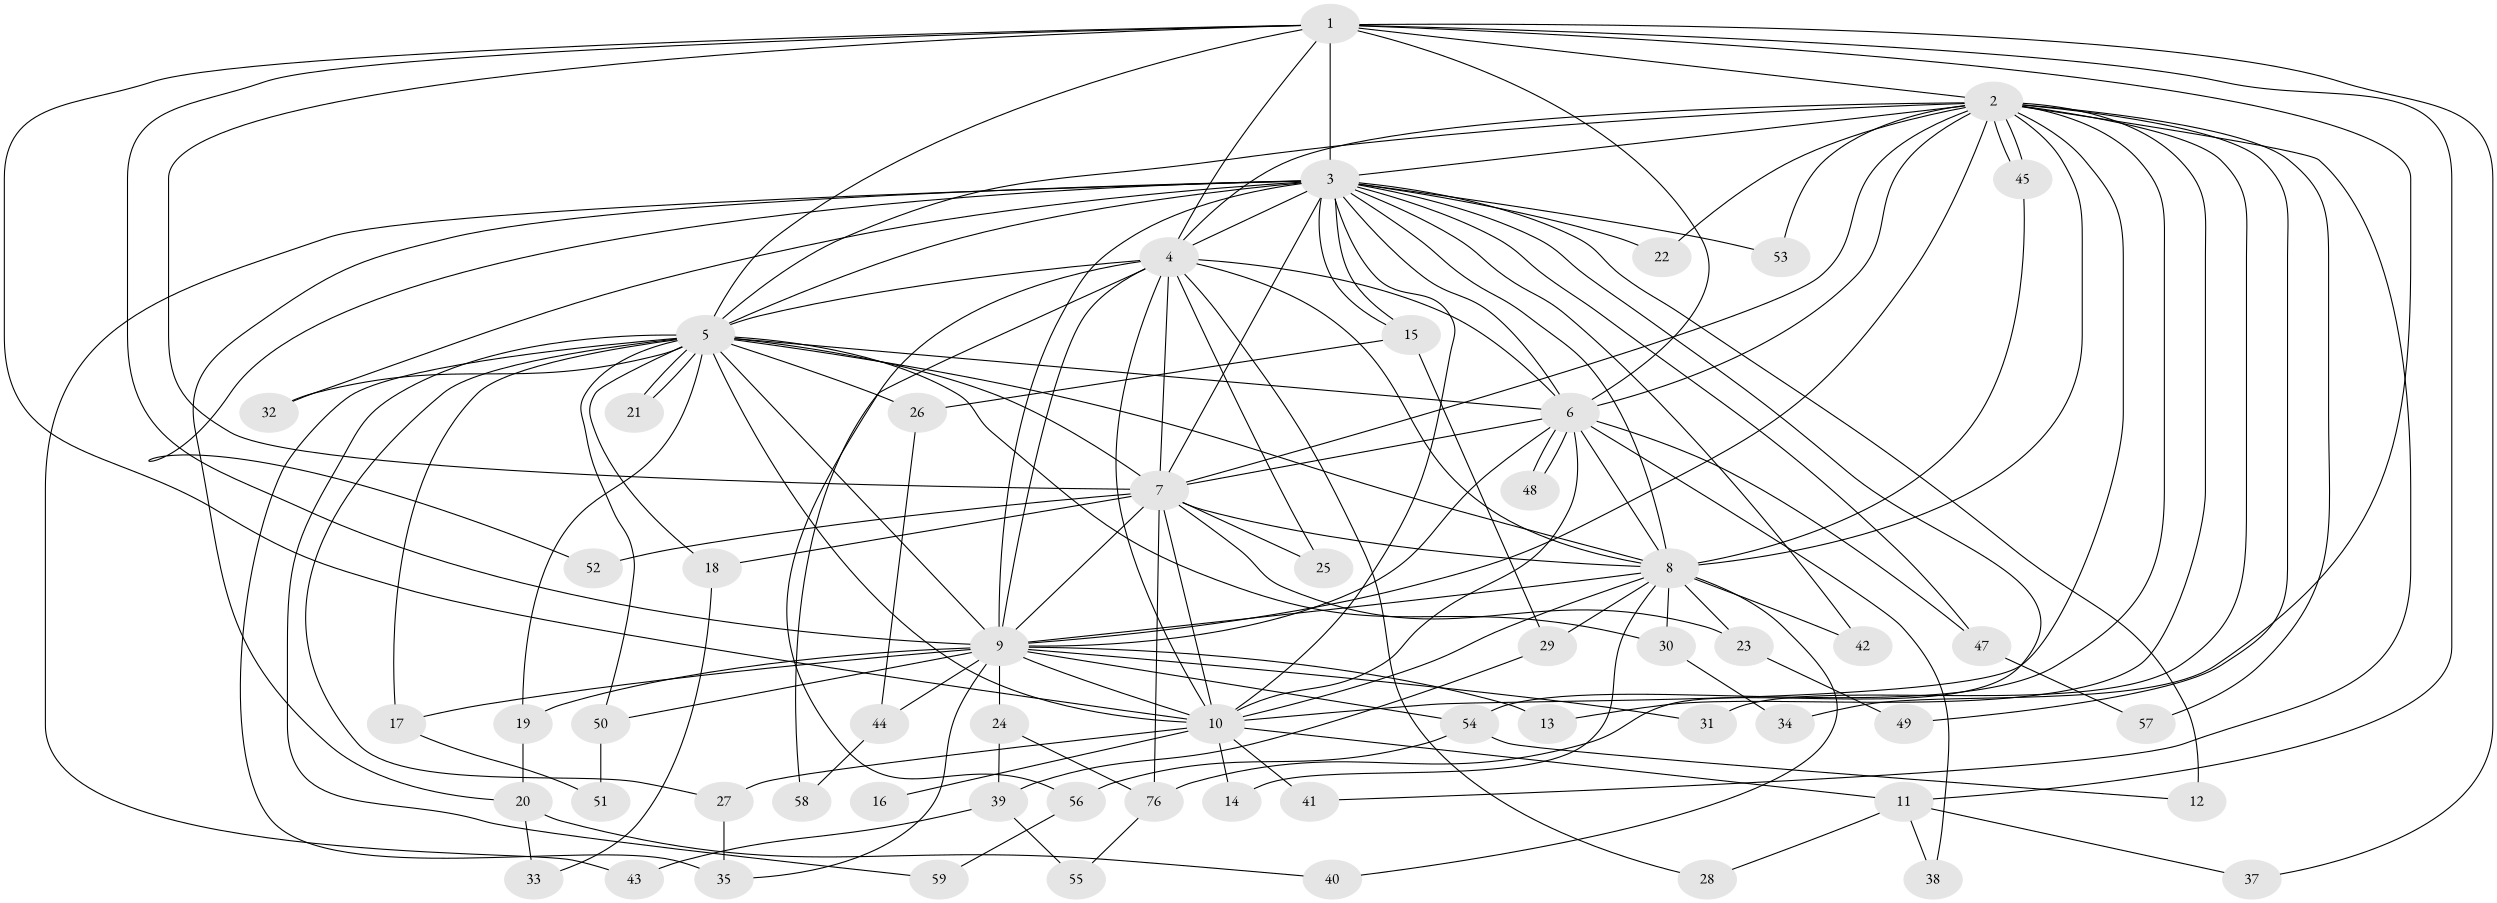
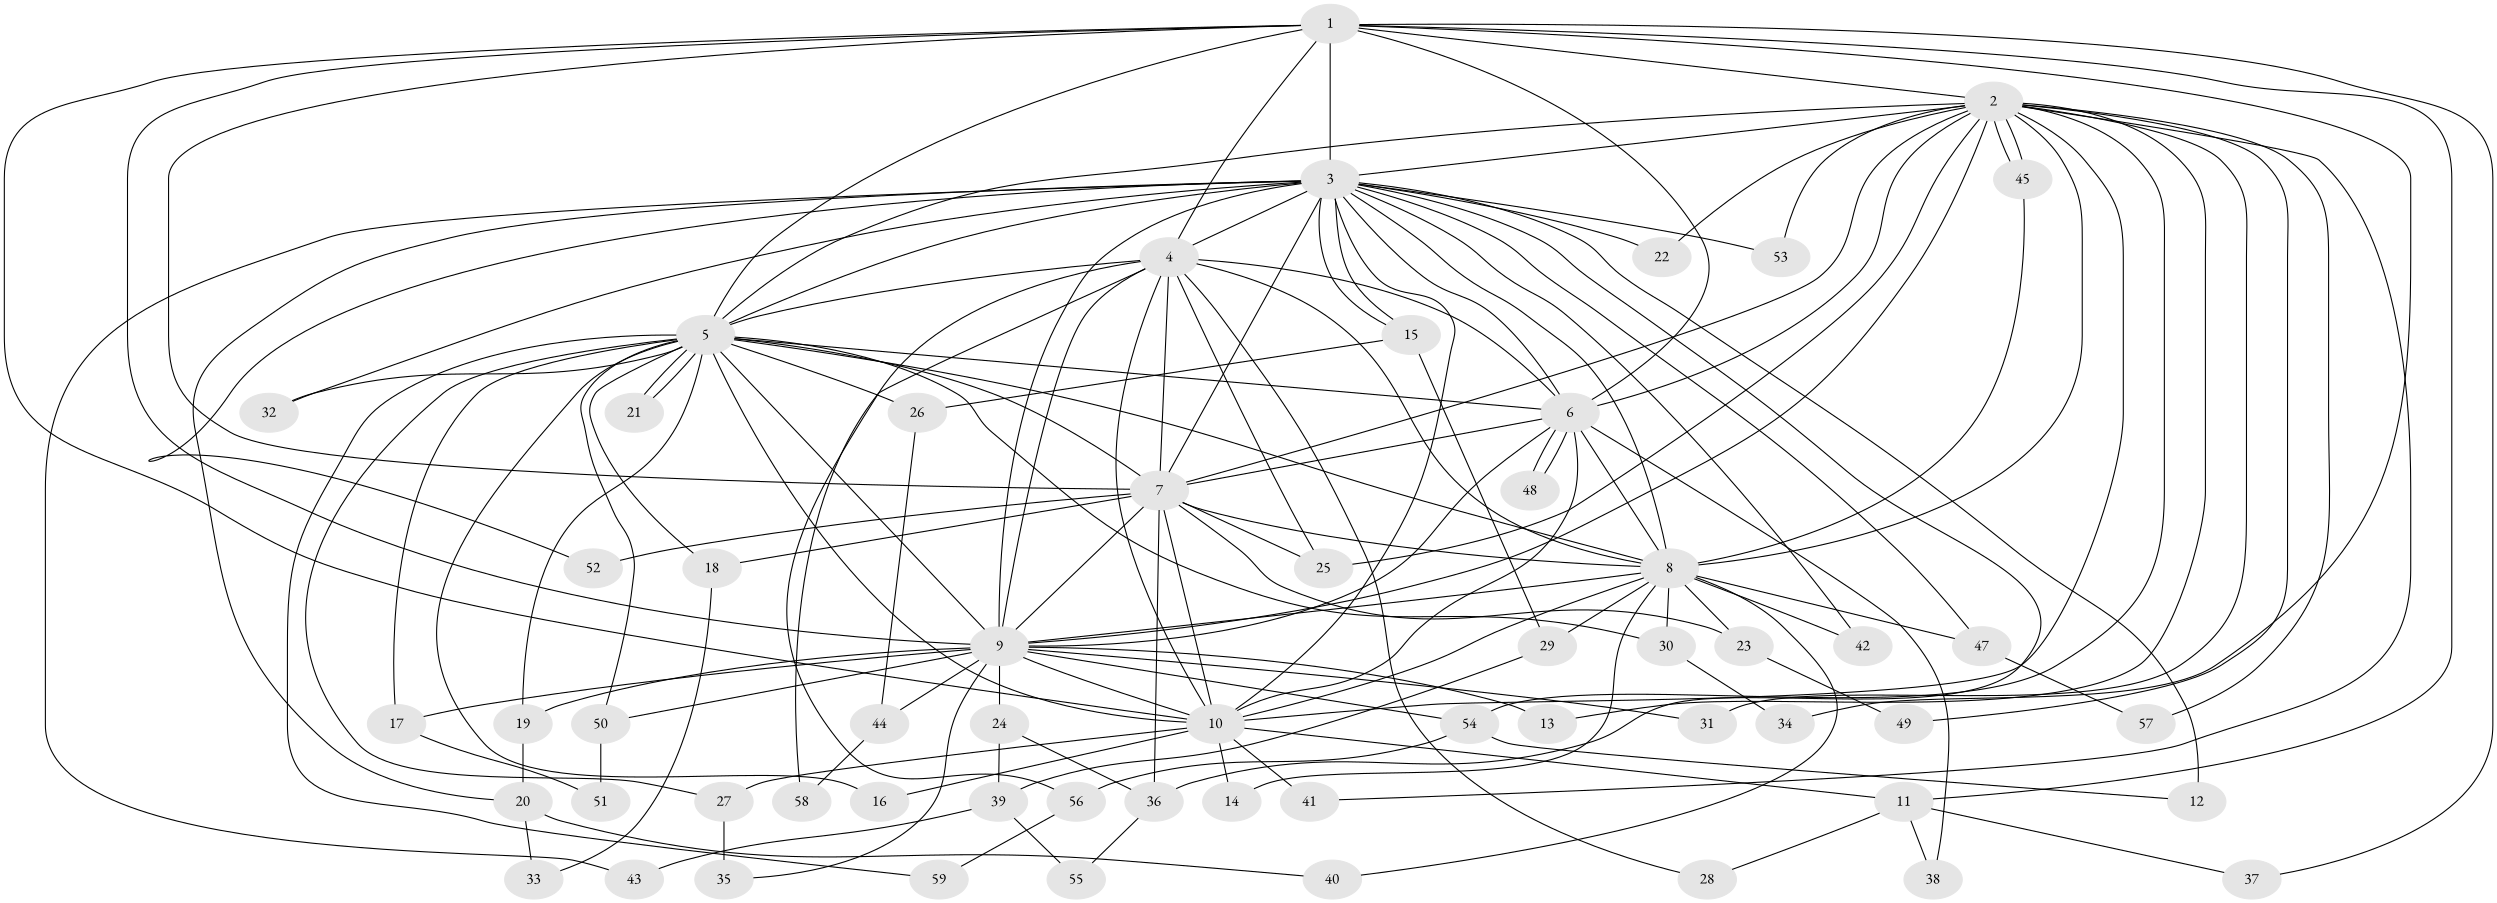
edge "2" -- "4": now "2" -- "25"
edge "6" -- "47": now "8" -- "47"
edge "5" -- "35": now "5" -- "16"
node "76": label "76" -> "36"
